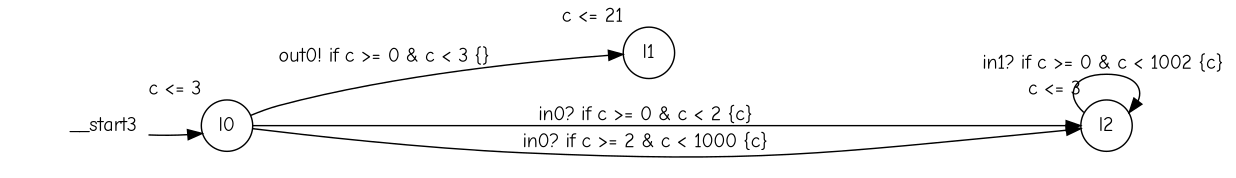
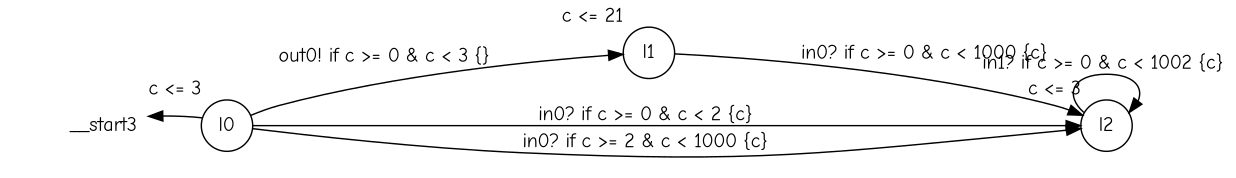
edge "l1 c <= 21" -> "l2 c <= 3": added, label "in0? if c >= 0 & c < 1000 {c}"
edge "__start3" -> "l0 c <= 3": reversed
